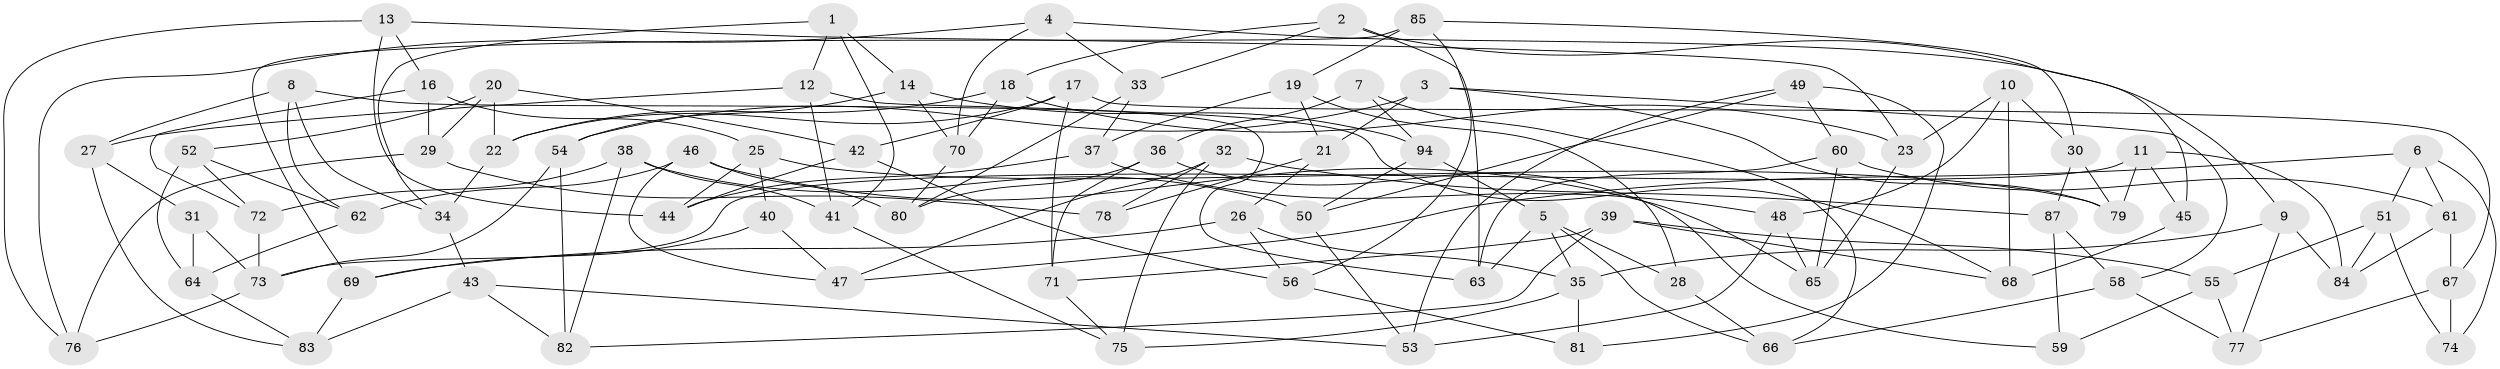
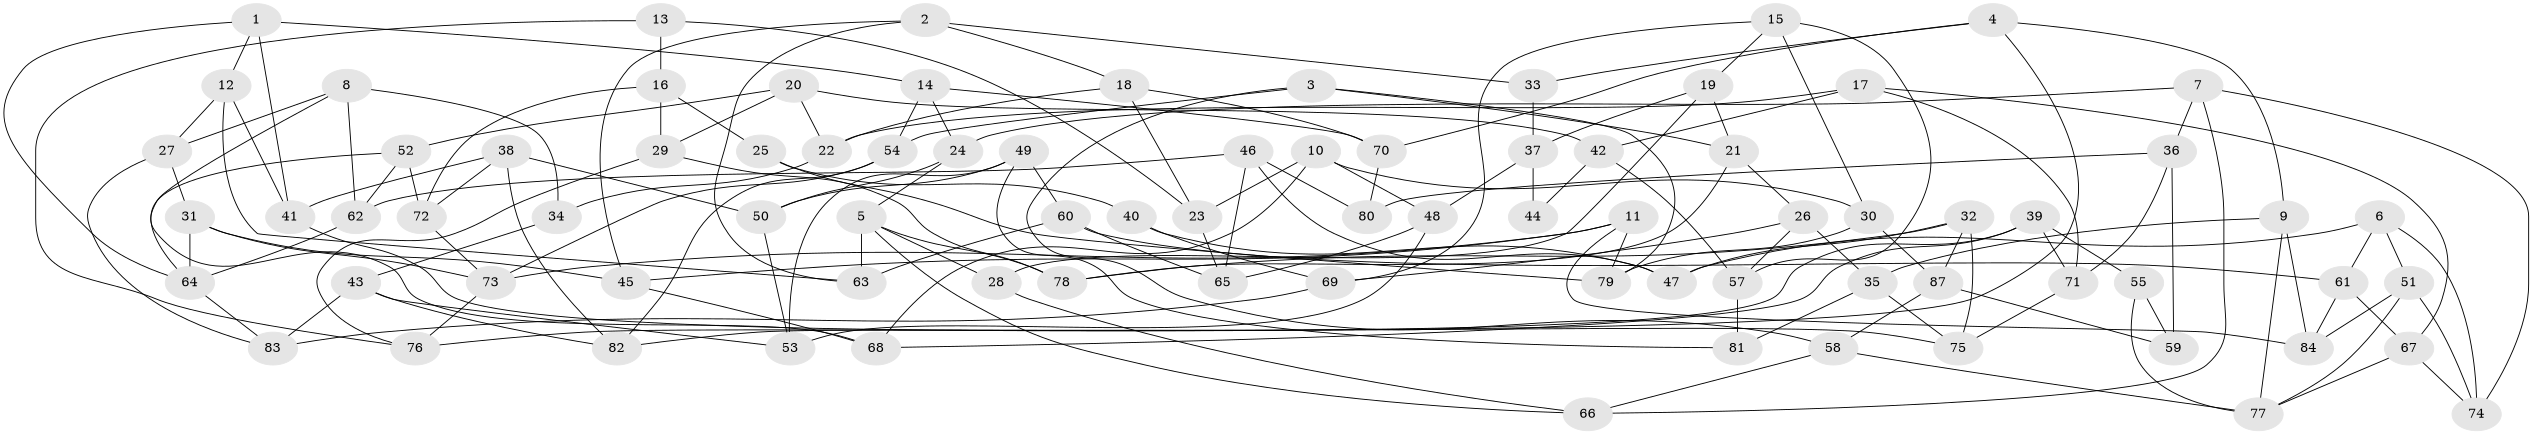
node "85": label "85" -> "15"
edge "1" -- "34": now "1" -- "64"
node "94": label "94" -> "24"
edge "33" -- "80": removed
edge "7" -- "74": added
edge "25" -- "44": removed
edge "13" -- "44": removed
edge "5" -- "35": now "5" -- "78"
edge "51" -- "55": now "51" -- "77"
edge "31" -- "45": added
node "56": label "56" -> "57"
